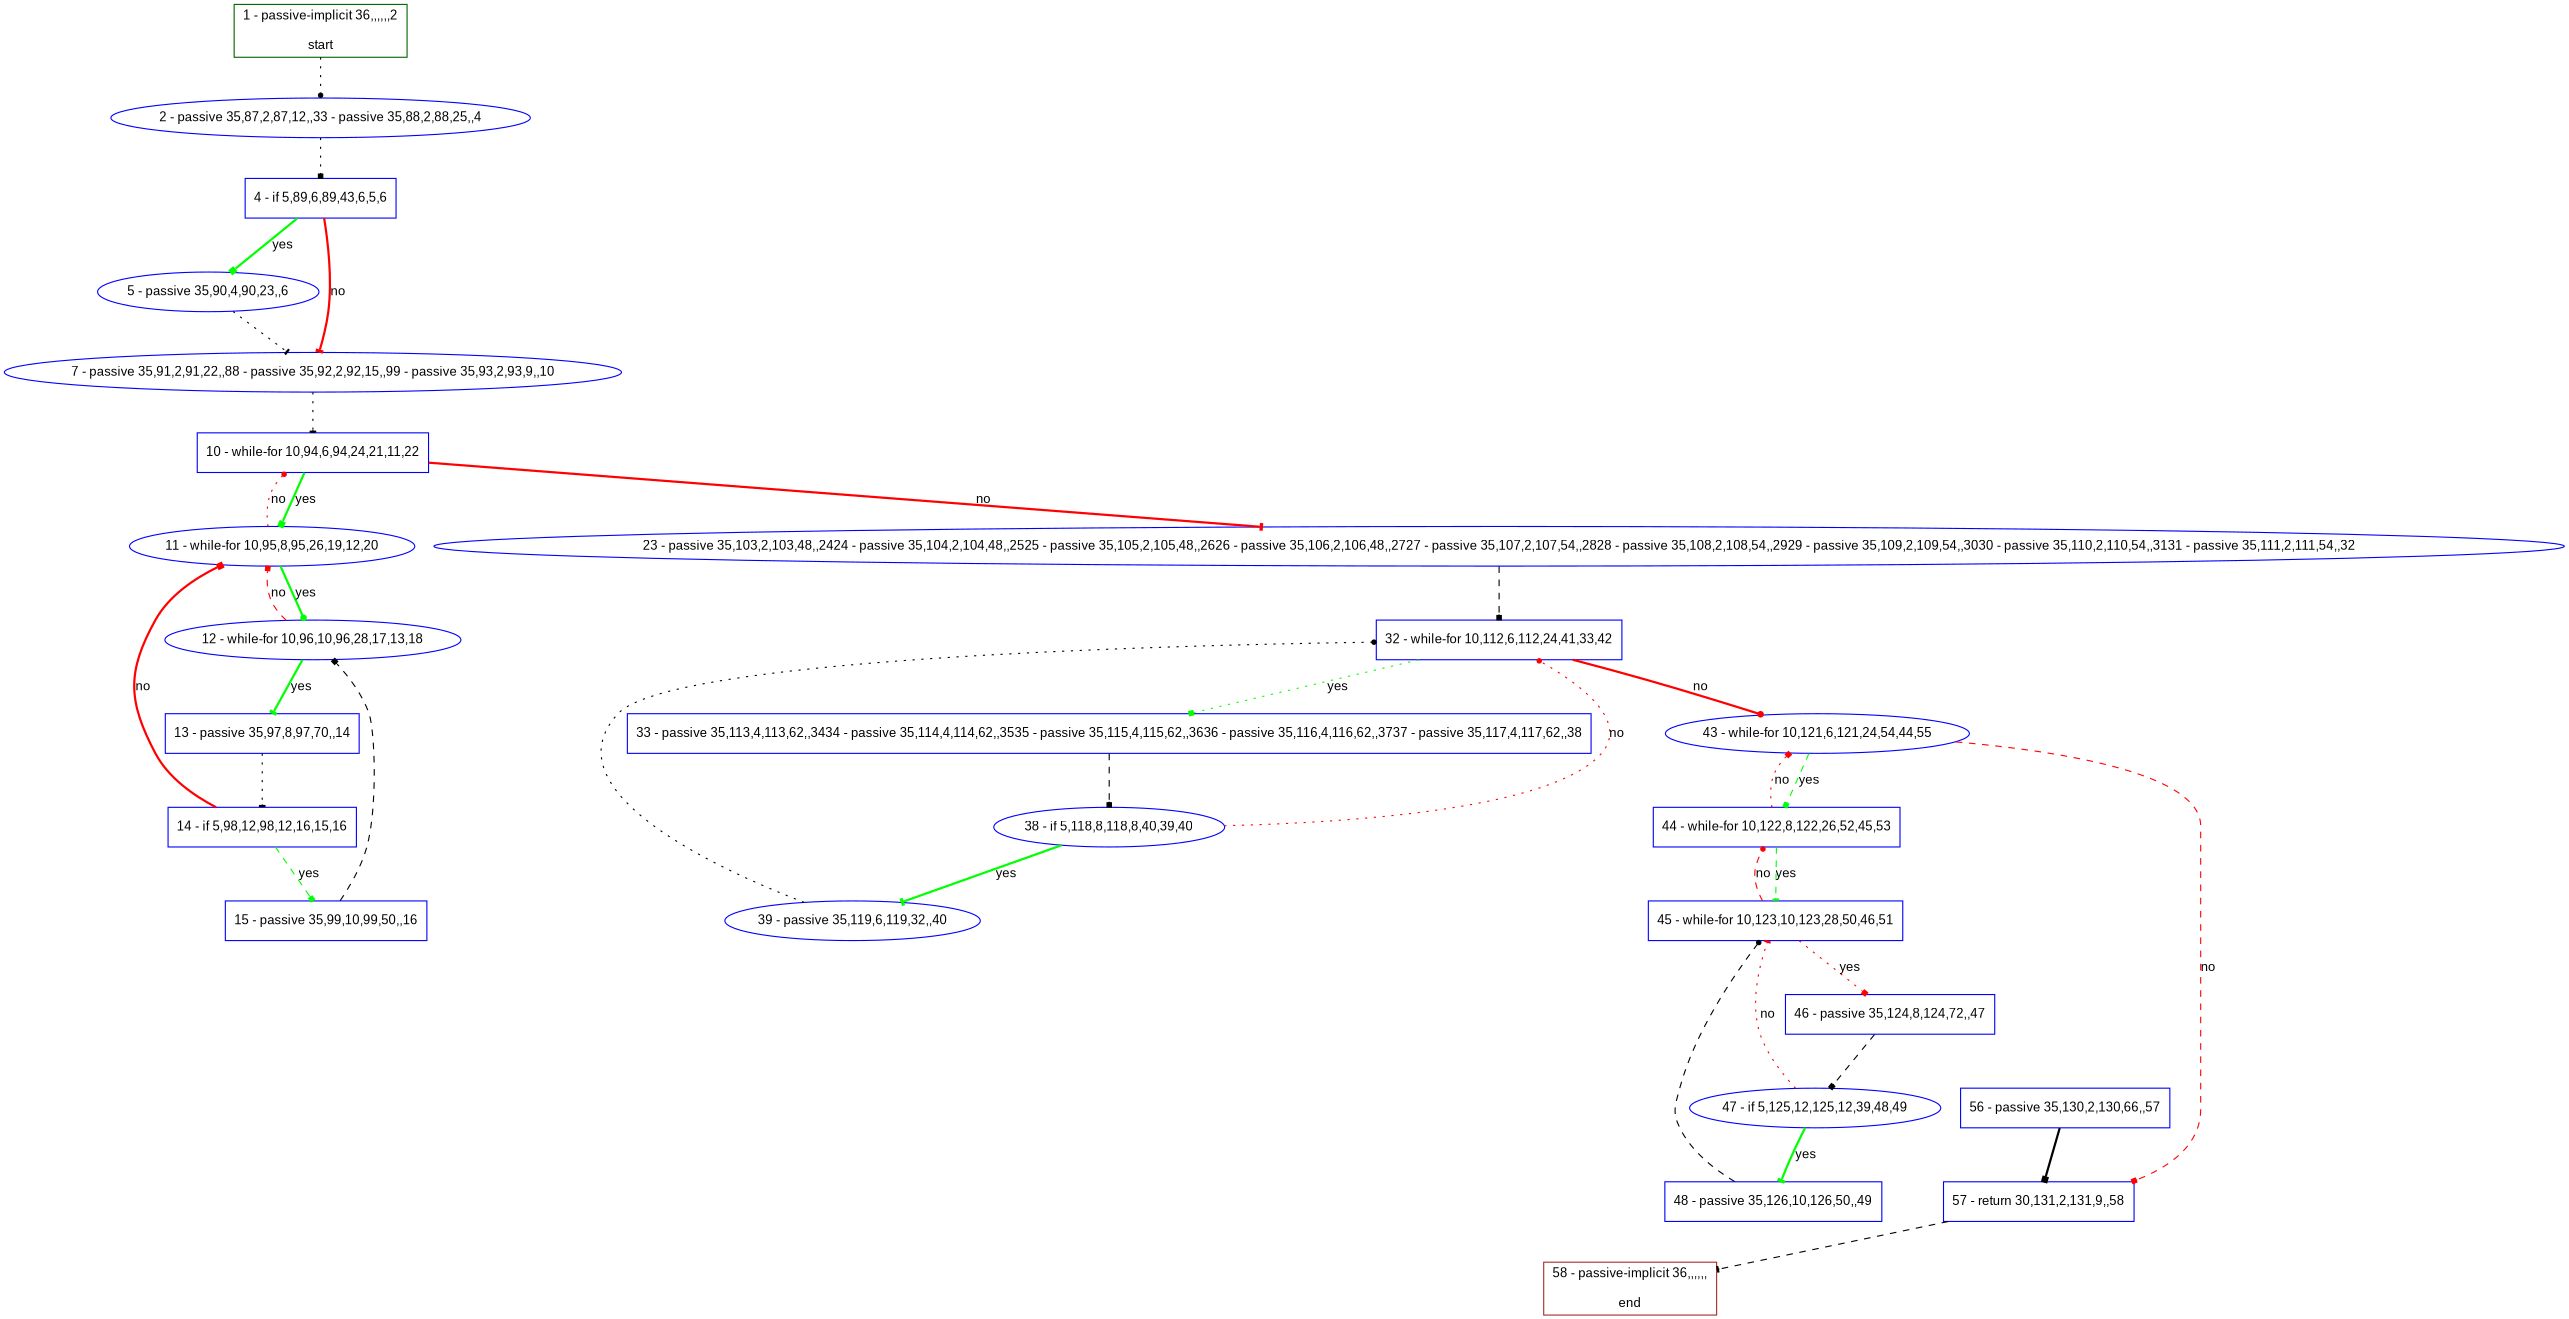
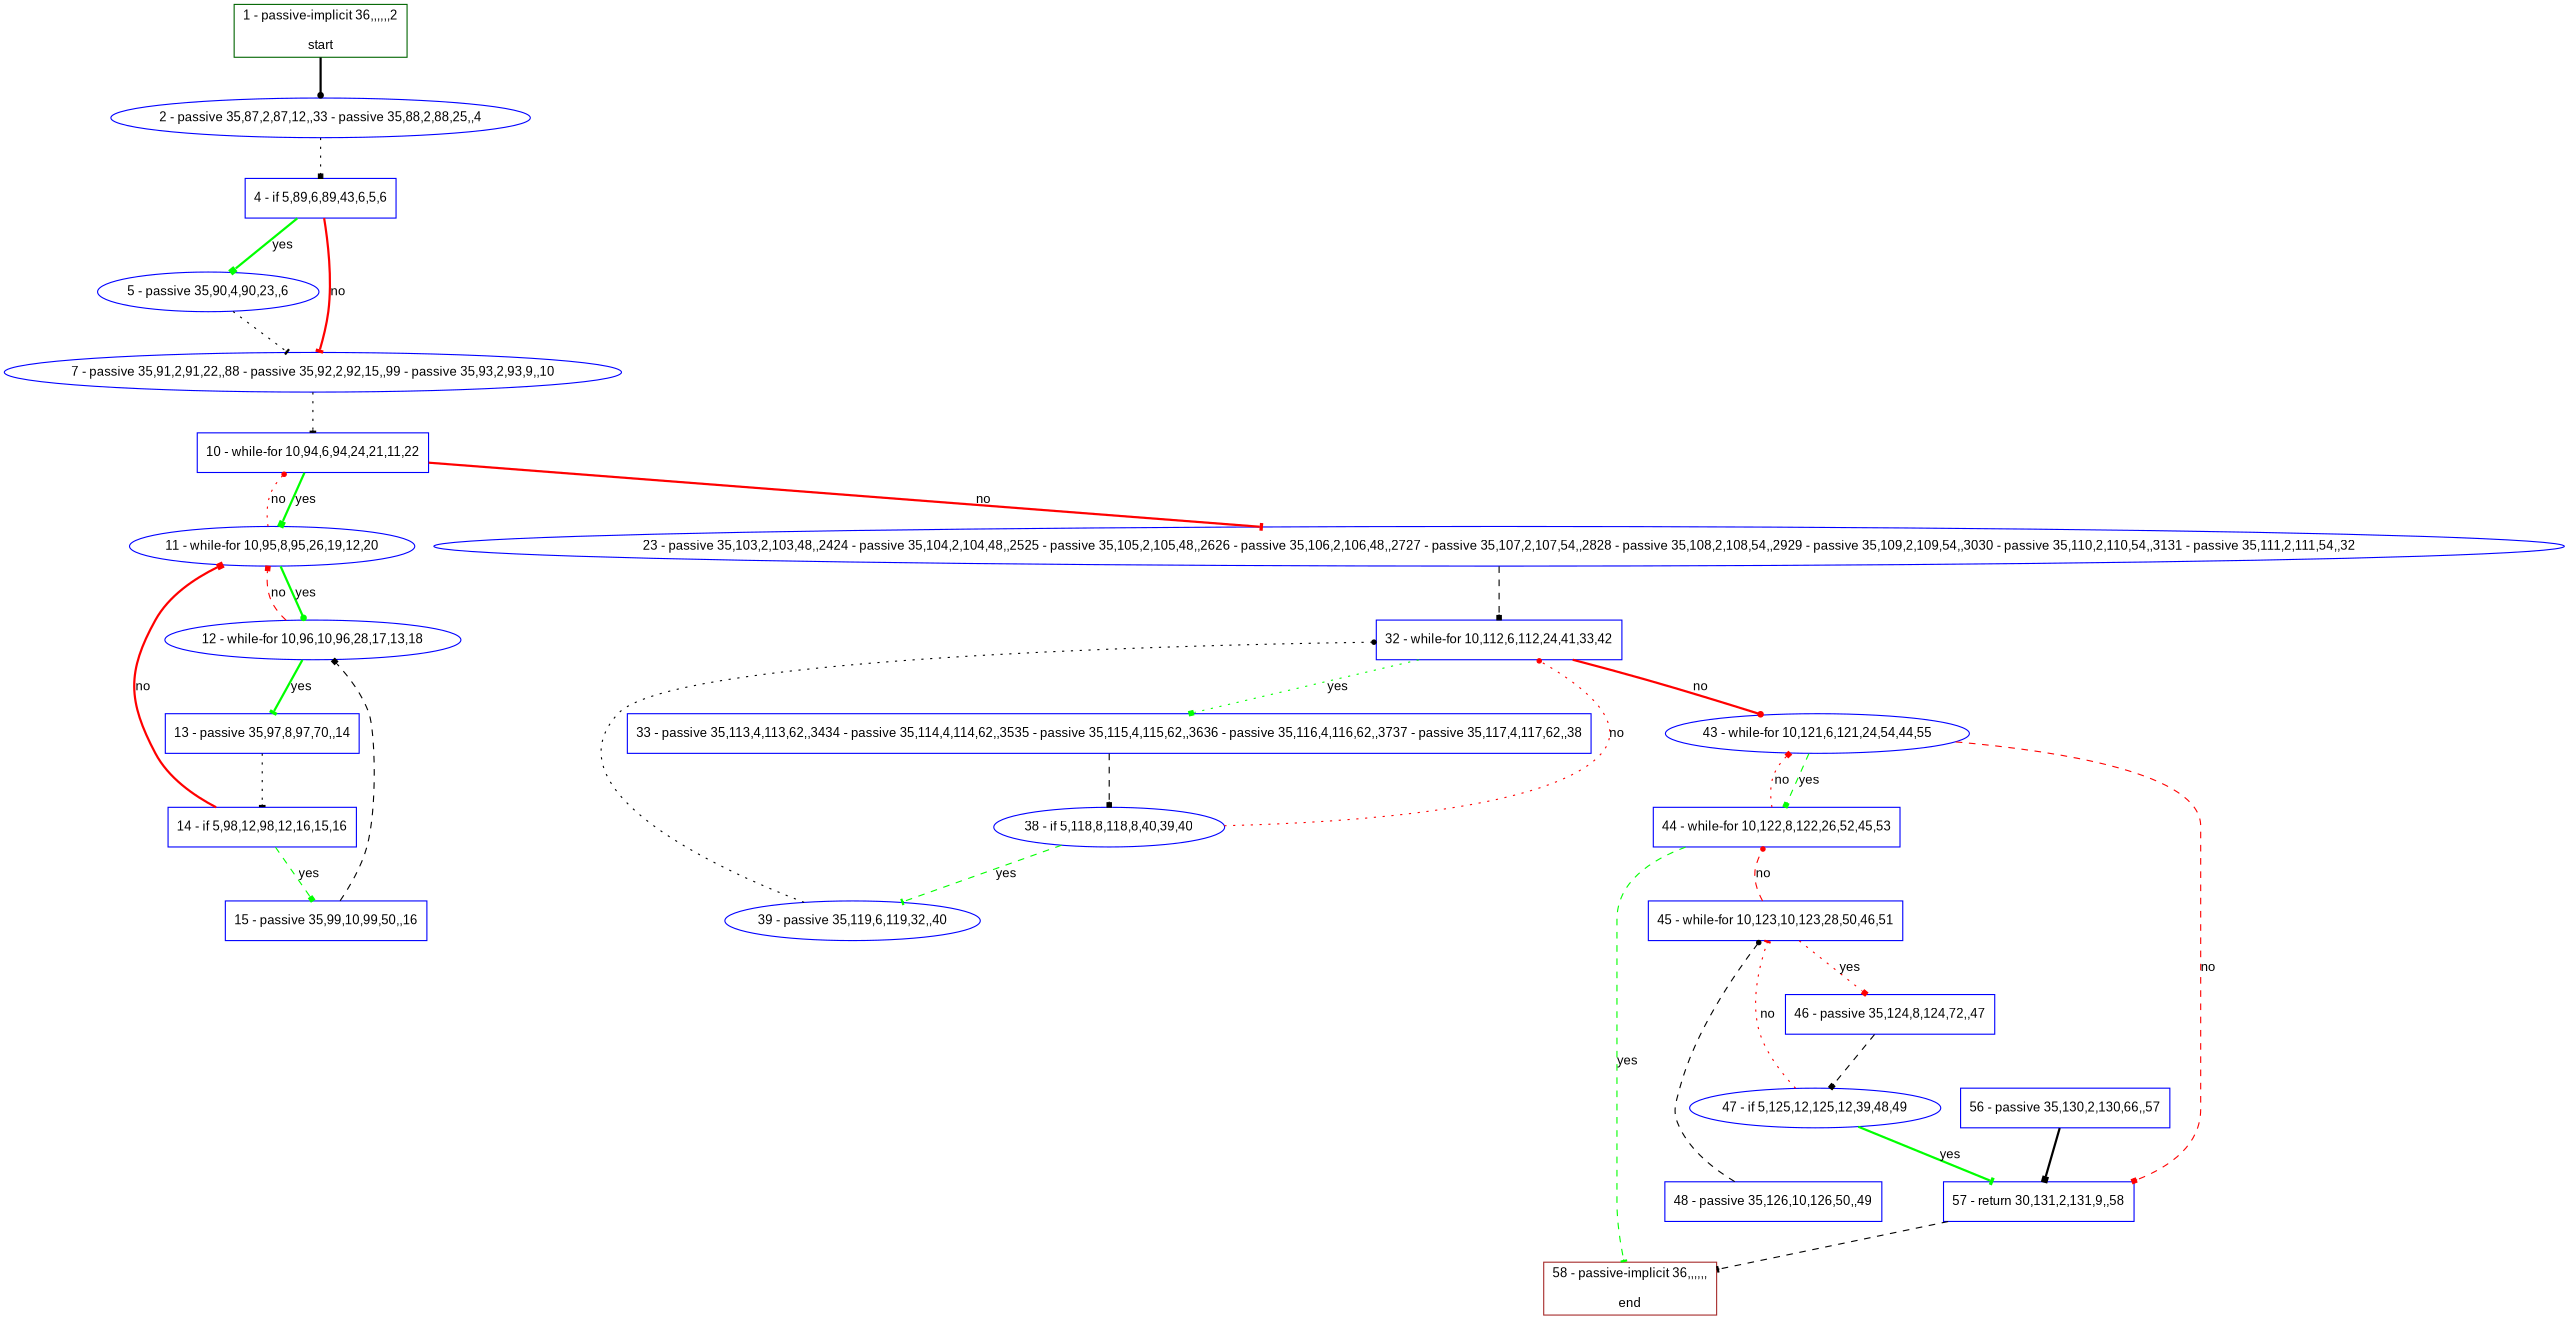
edge "1 - passive-implicit 36,,,,,,2 start" -> "2 - passive 35,87,2,87,12,,33 - passive 35,88,2,88,25,,4": style dotted -> bold
edge "44 - while-for 10,122,8,122,26,52,45,53" -> "45 - while-for 10,123,10,123,28,50,46,51": now "44 - while-for 10,122,8,122,26,52,45,53" -> "58 - passive-implicit 36,,,,,, end"
edge "38 - if 5,118,8,118,8,40,39,40" -> "39 - passive 35,119,6,119,32,,40": style bold -> dashed
edge "47 - if 5,125,12,125,12,39,48,49" -> "48 - passive 35,126,10,126,50,,49": now "47 - if 5,125,12,125,12,39,48,49" -> "57 - return 30,131,2,131,9,,58"
